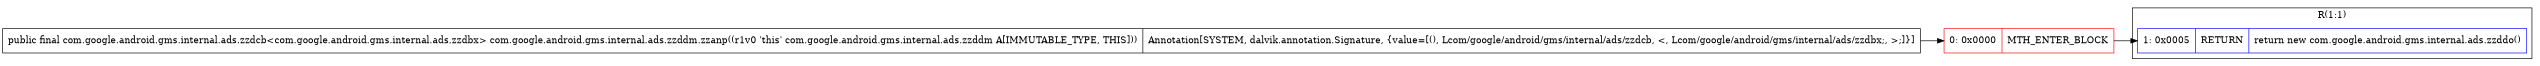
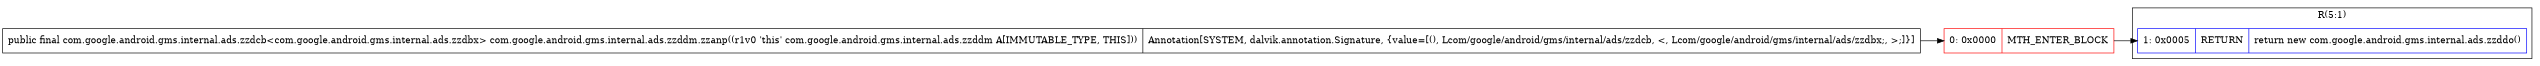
cluster "R(1:1)": label "R(1:1)" -> "R(5:1)"
